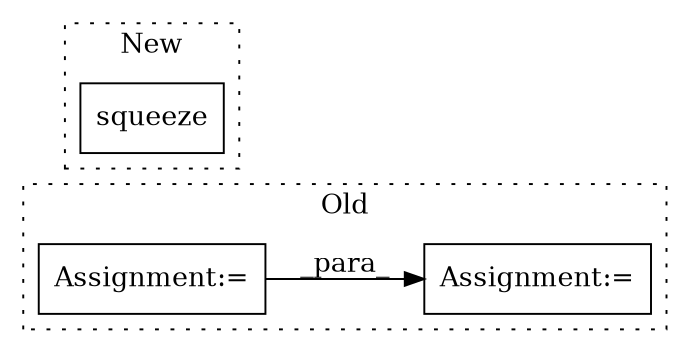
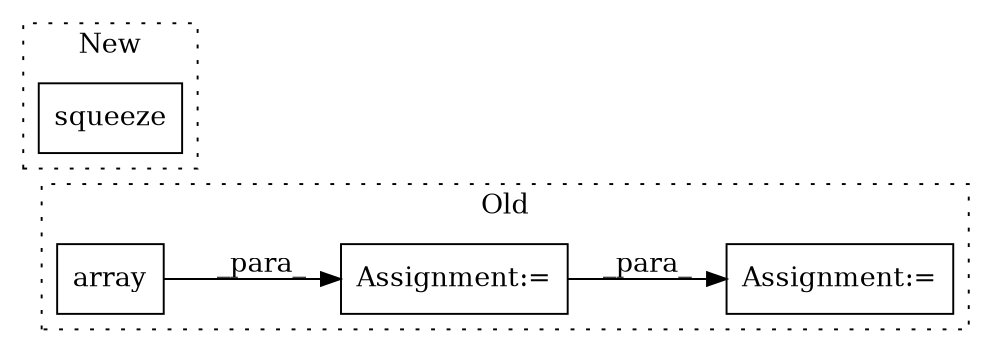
node "array": added
